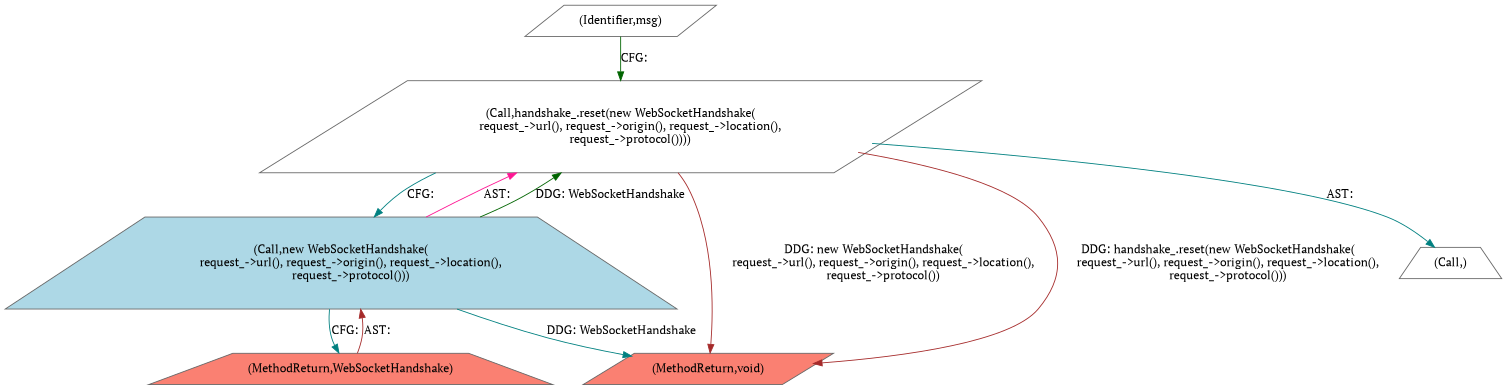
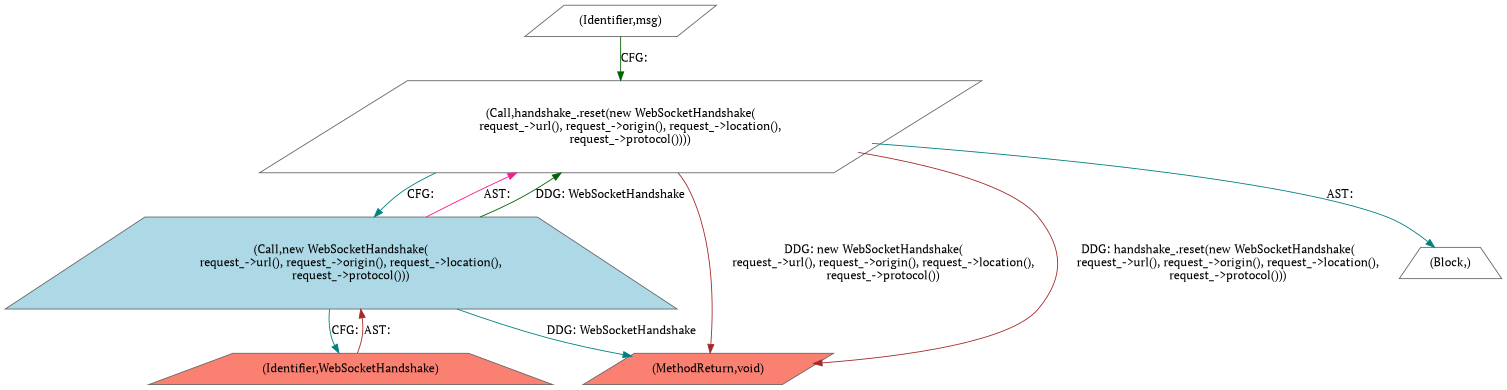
node "(Call,)": label "(Call,)" -> "(Block,)"
node "(MethodReturn,WebSocketHandshake)": label "(MethodReturn,WebSocketHandshake)" -> "(Identifier,WebSocketHandshake)"
